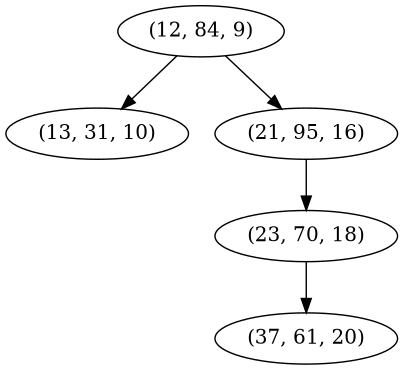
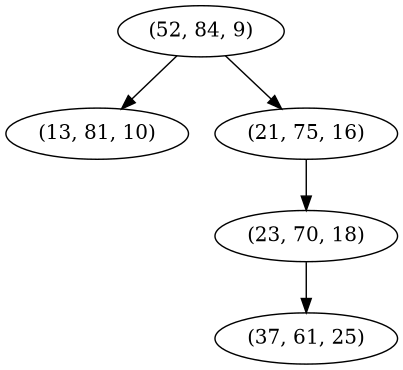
node "(12, 84, 9)": label "(12, 84, 9)" -> "(52, 84, 9)"
node "(13, 31, 10)": label "(13, 31, 10)" -> "(13, 81, 10)"
node "(21, 95, 16)": label "(21, 95, 16)" -> "(21, 75, 16)"
node "(37, 61, 20)": label "(37, 61, 20)" -> "(37, 61, 25)"
